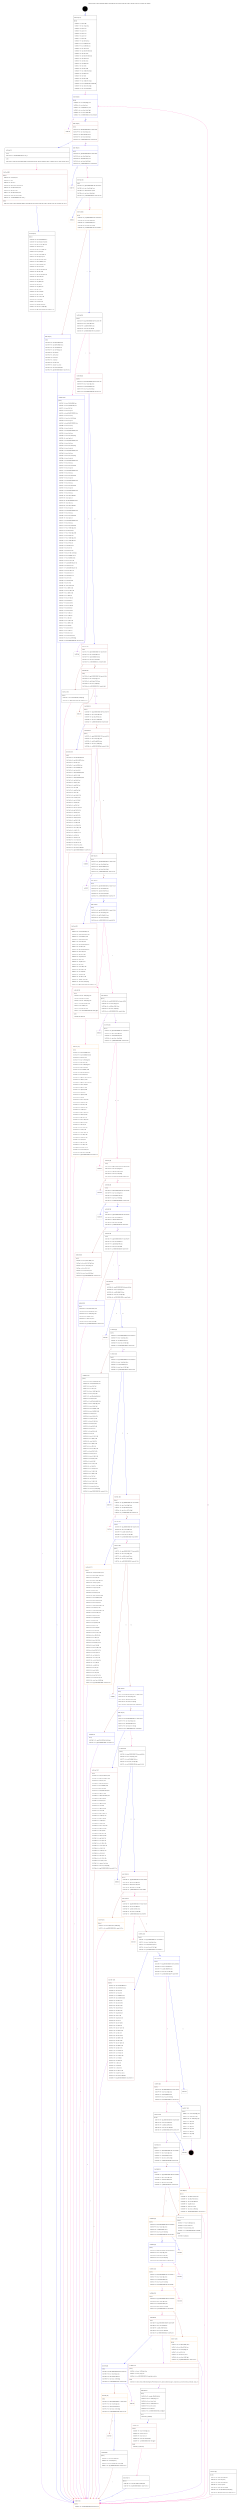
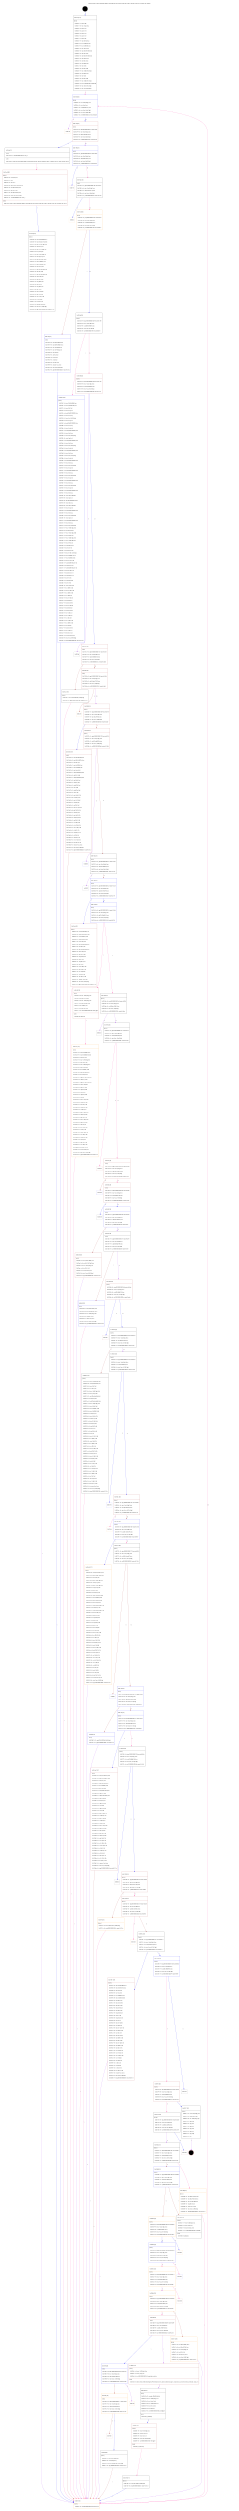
node "0x401b31 [30]": removed
